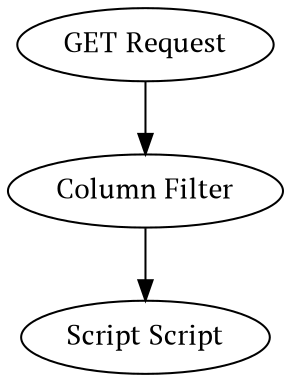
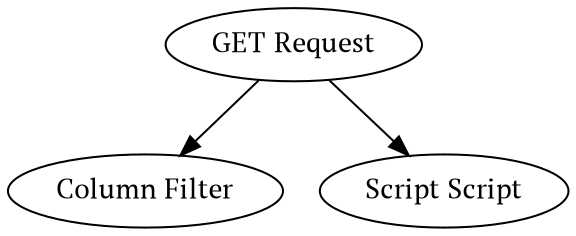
edge "Column Filter" -> "Script Script": now "GET Request" -> "Script Script"
